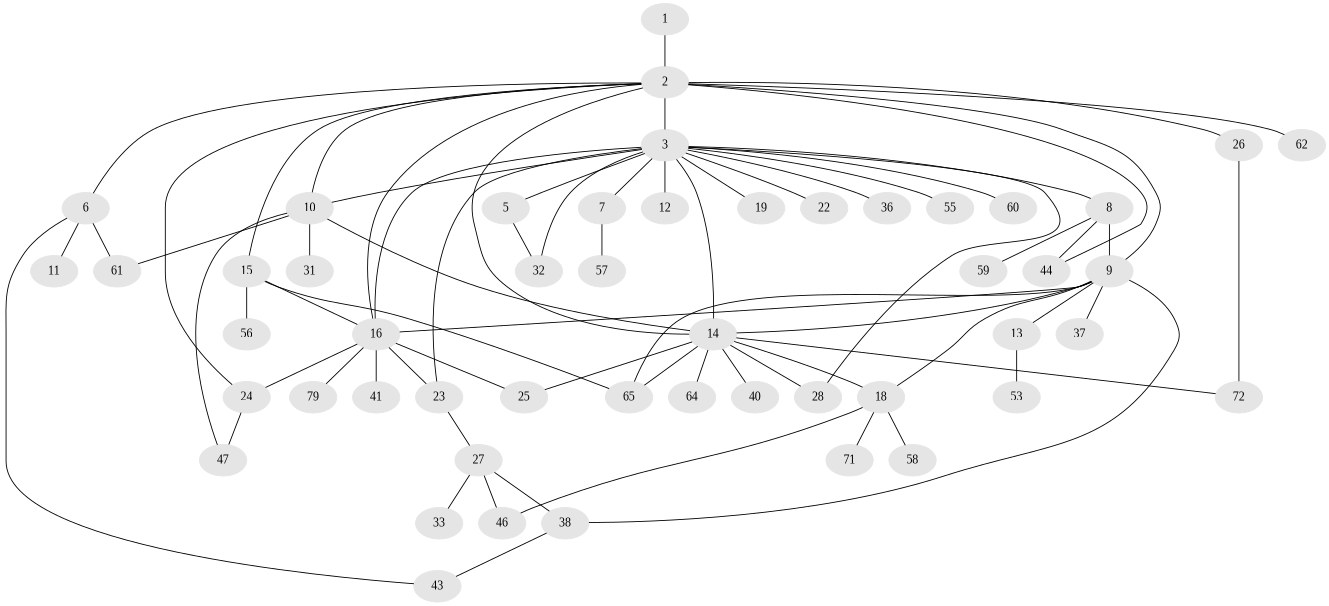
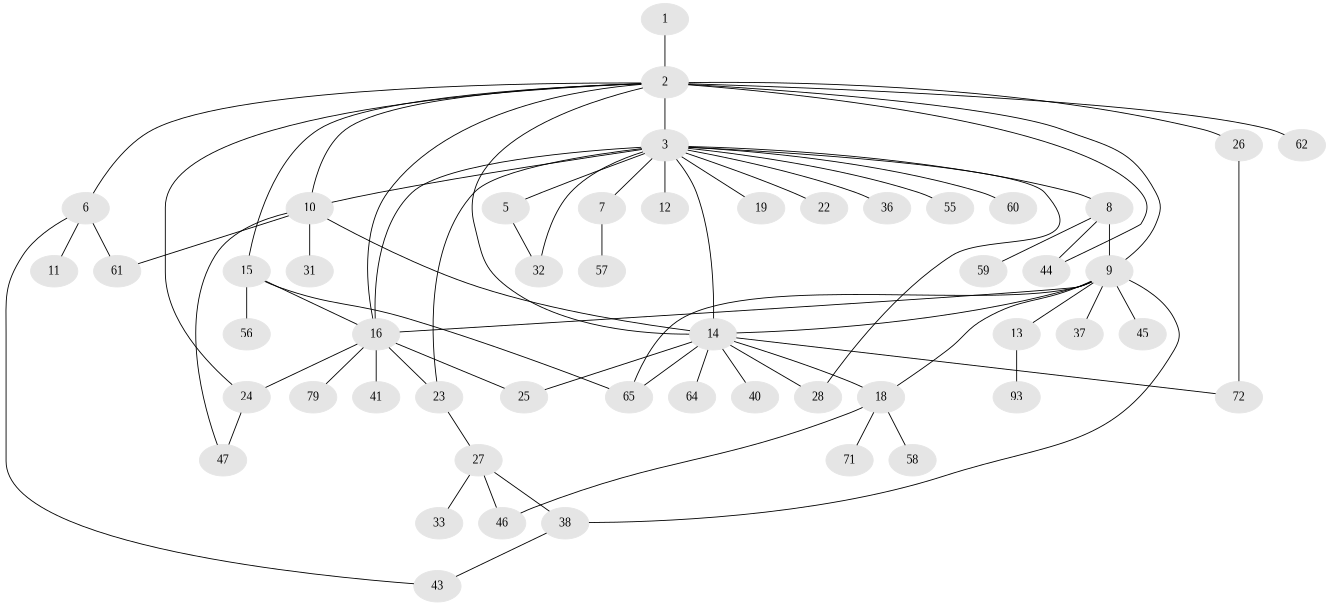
node "45": added
node "53": label "53" -> "93"
